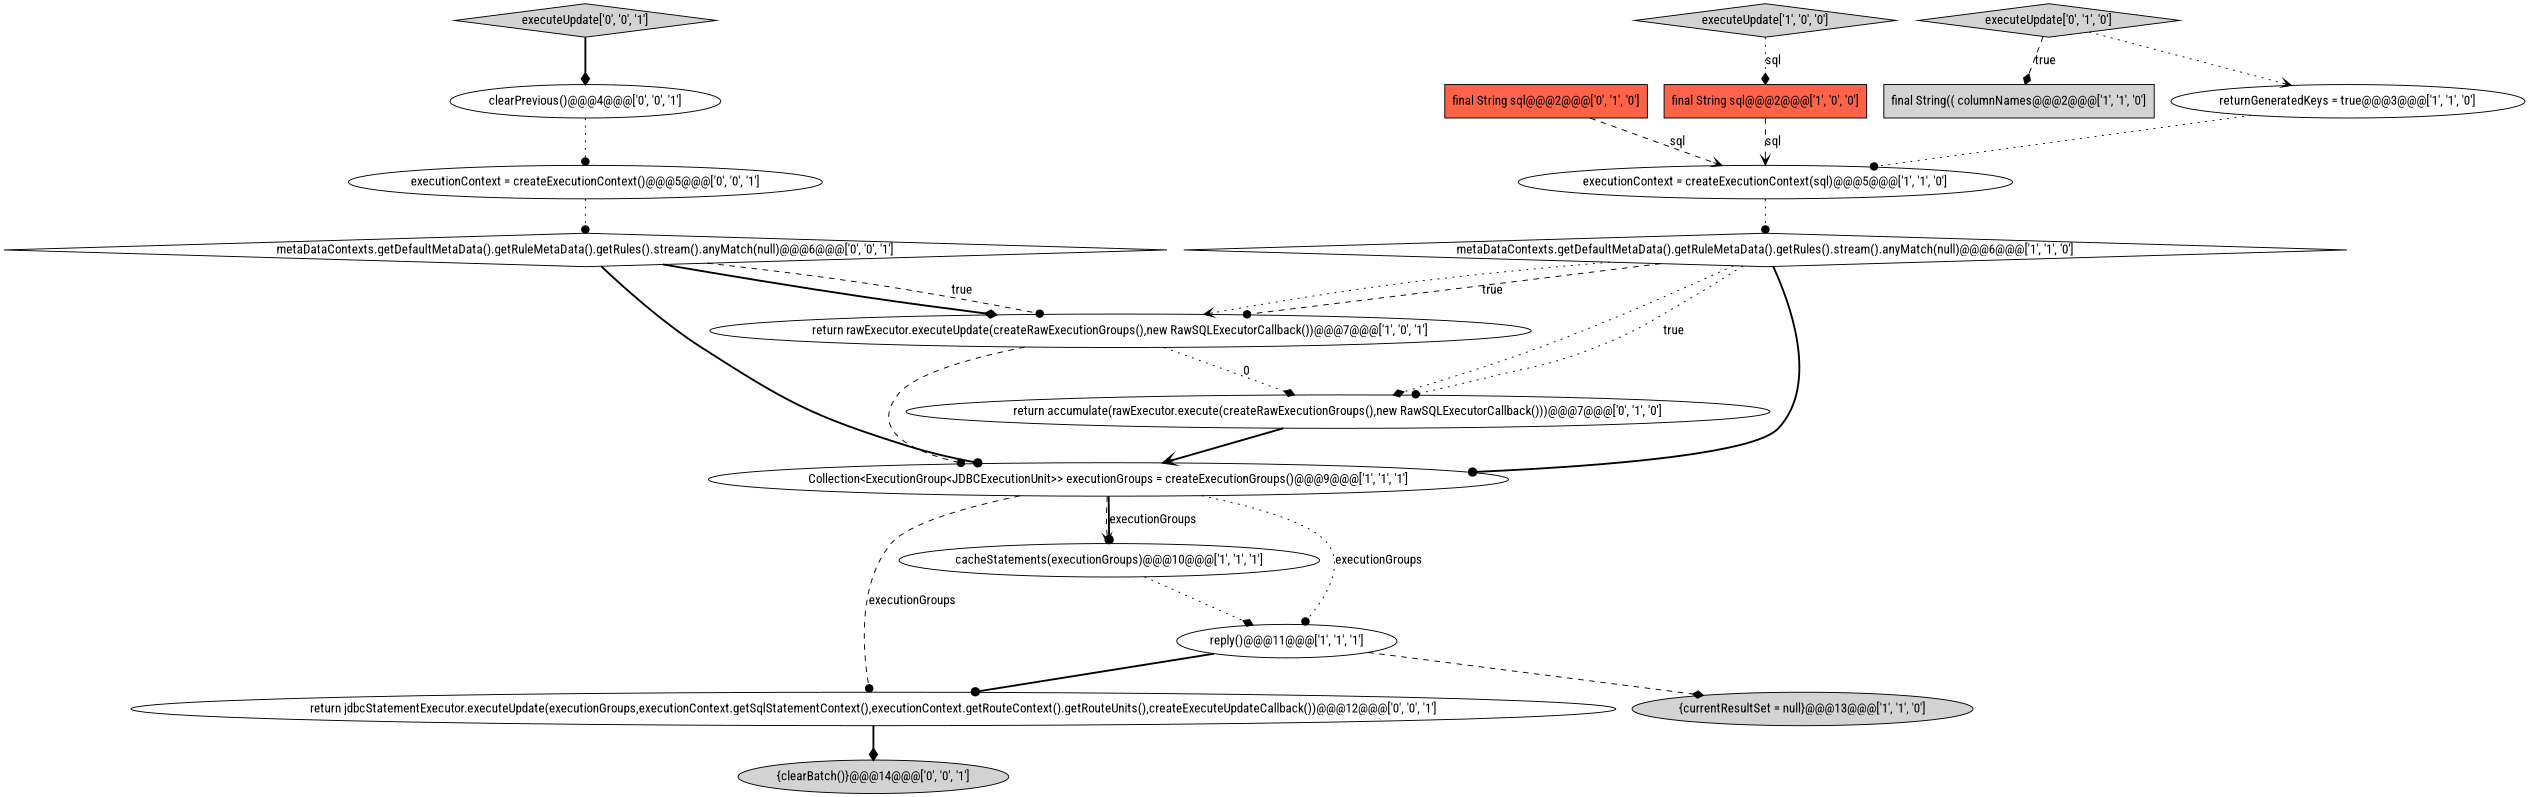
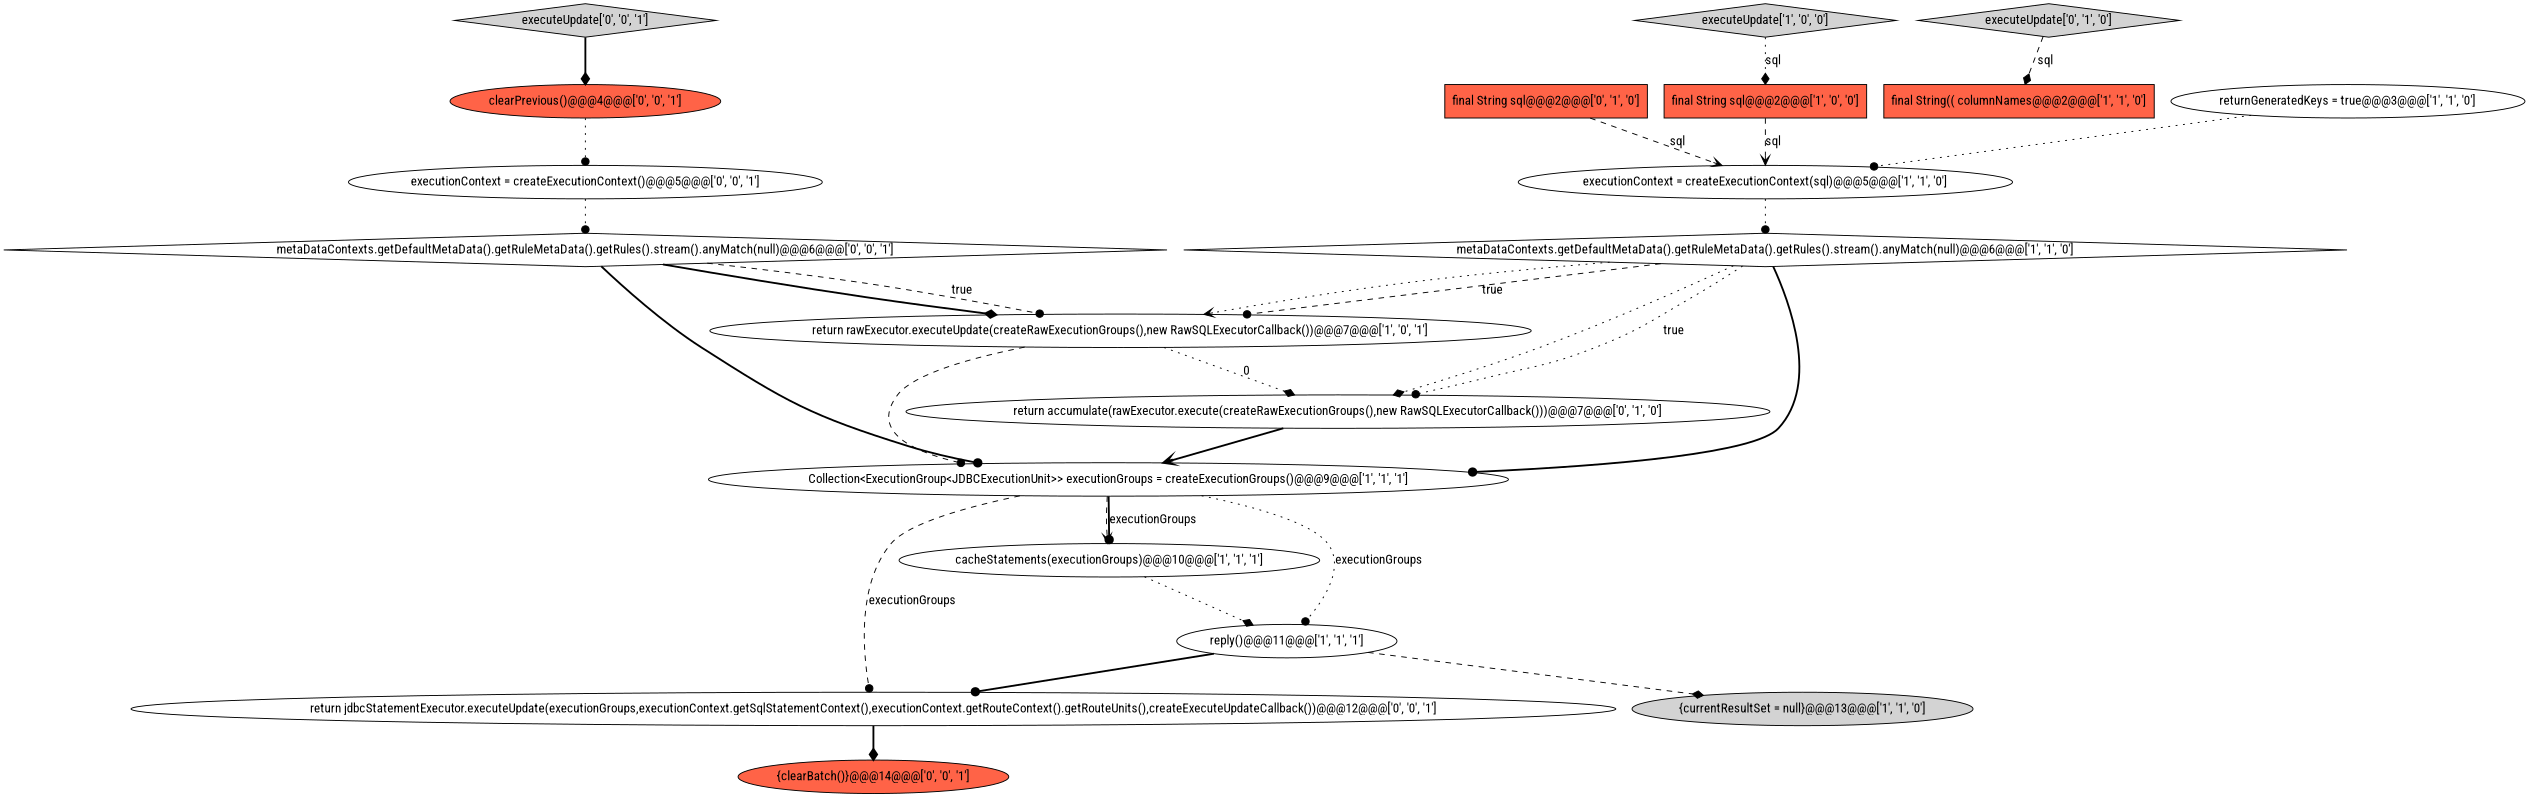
edge "executeUpdate['0', '1', '0']" -> "returnGeneratedKeys = true@@@3@@@['1', '1', '0']": removed
edge "executeUpdate['0', '1', '0']" -> "final String(( columnNames@@@2@@@['1', '1', '0']": label "true" -> "sql"
node "clearPrevious()@@@4@@@['0', '0', '1']": fillcolor white -> tomato
node "final String(( columnNames@@@2@@@['1', '1', '0']": fillcolor lightgray -> tomato
node "{clearBatch()}@@@14@@@['0', '0', '1']": fillcolor lightgray -> tomato
